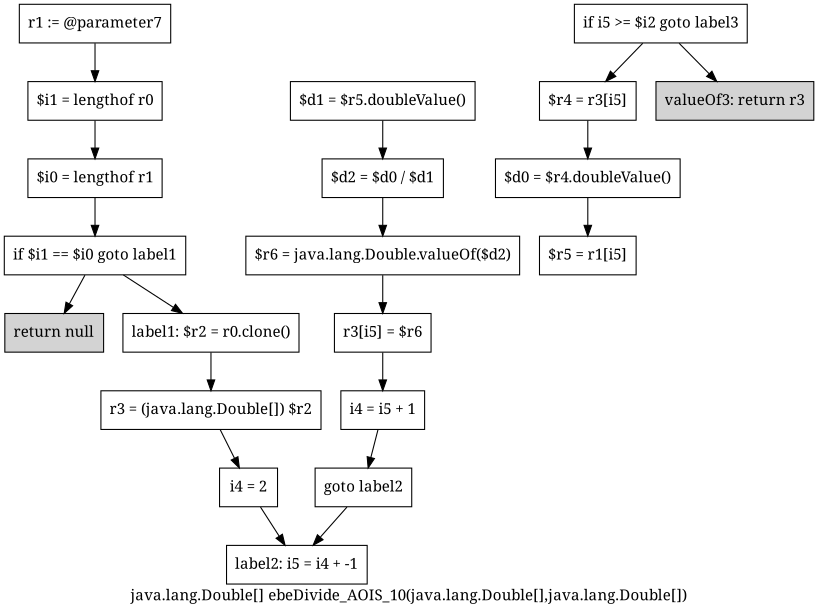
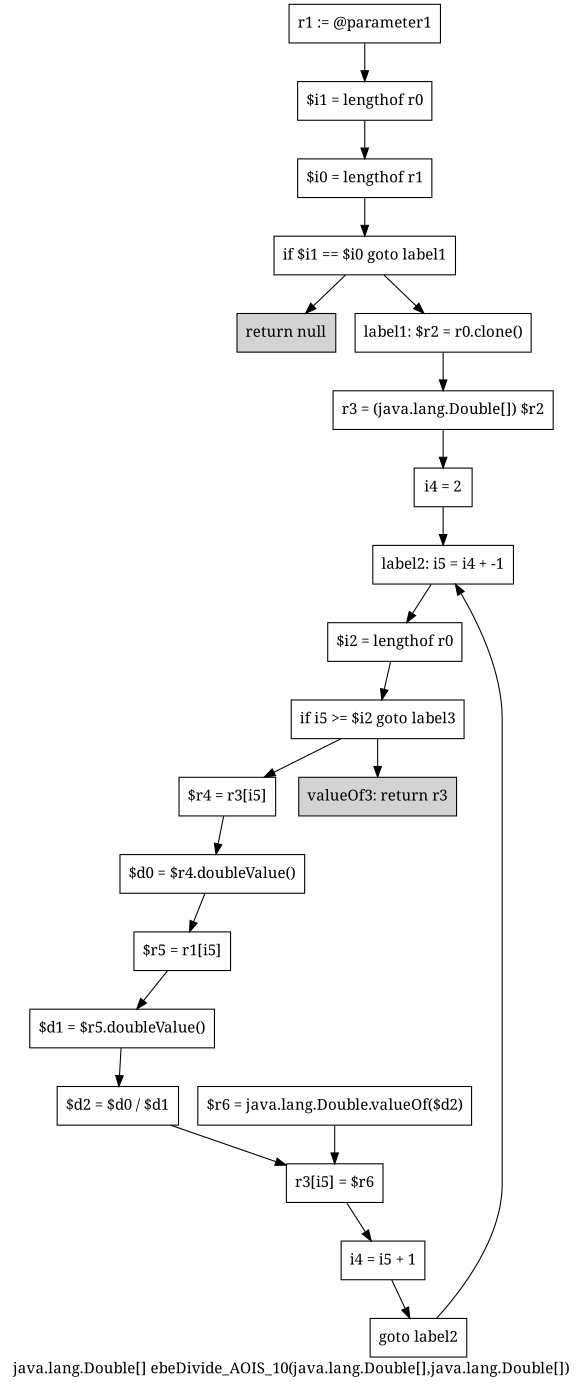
node "r1 := @parameter7": label "r1 := @parameter7" -> "r1 := @parameter1"
edge "$d2 = $d0 / $d1" -> "$r6 = java.lang.Double.valueOf($d2)": now "$d2 = $d0 / $d1" -> "r3[i5] = $r6"
node "$i2 = lengthof r0": added
edge "$r5 = r1[i5]" -> "$d1 = $r5.doubleValue()": added
